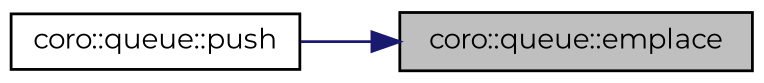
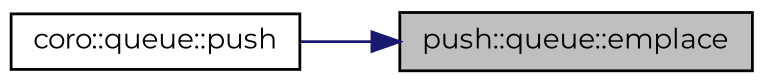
node "coro::queue::emplace": label "coro::queue::emplace" -> "push::queue::emplace"
